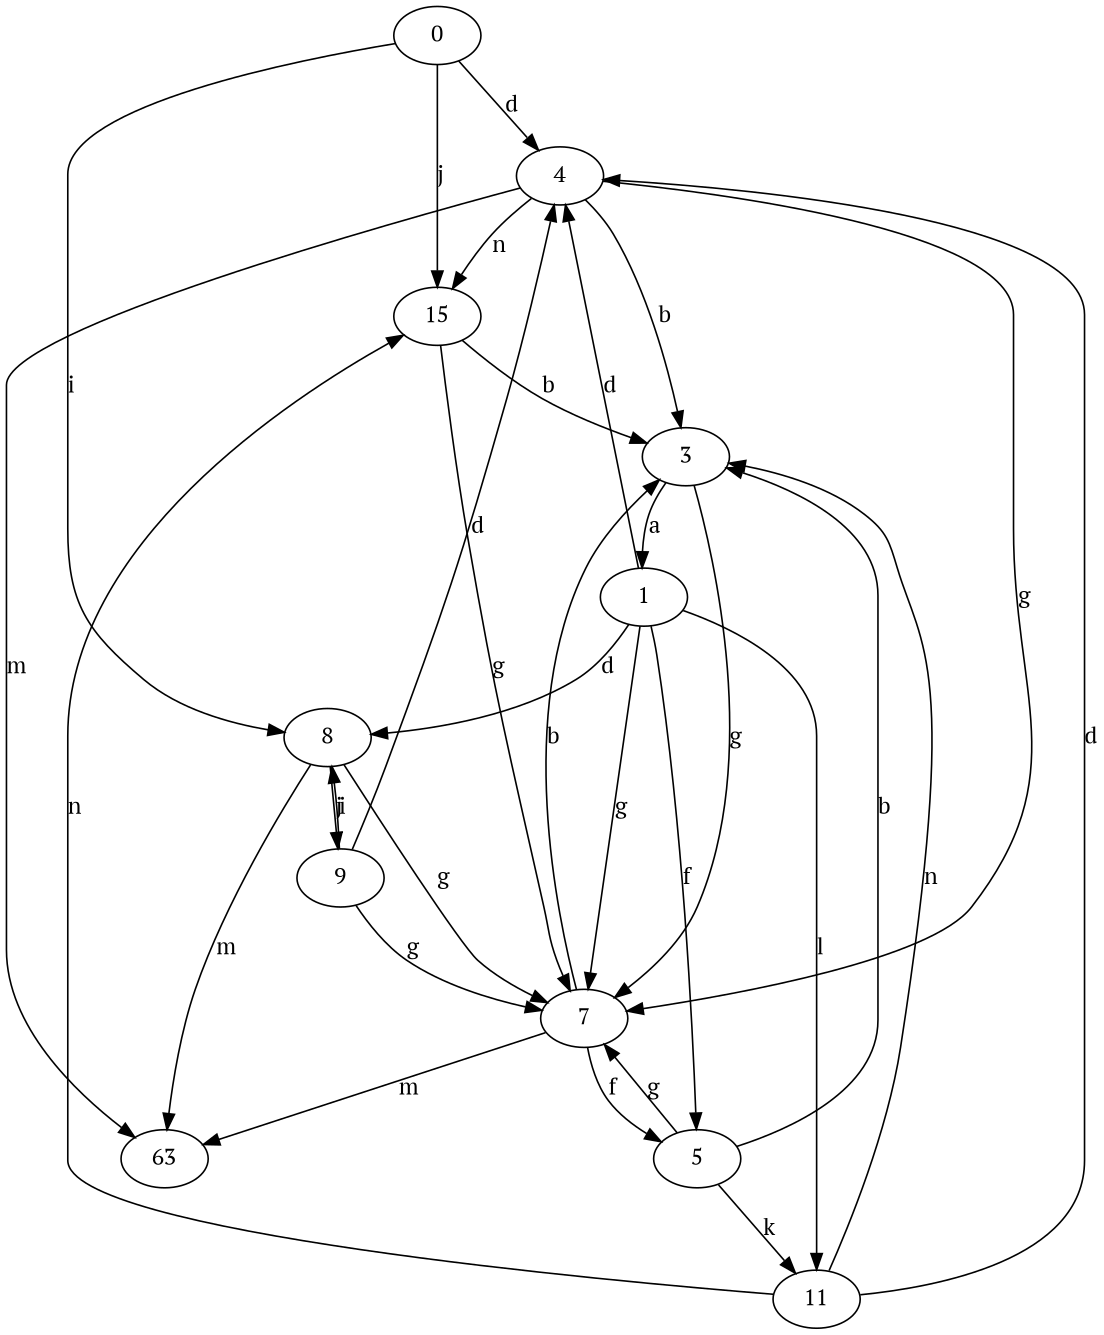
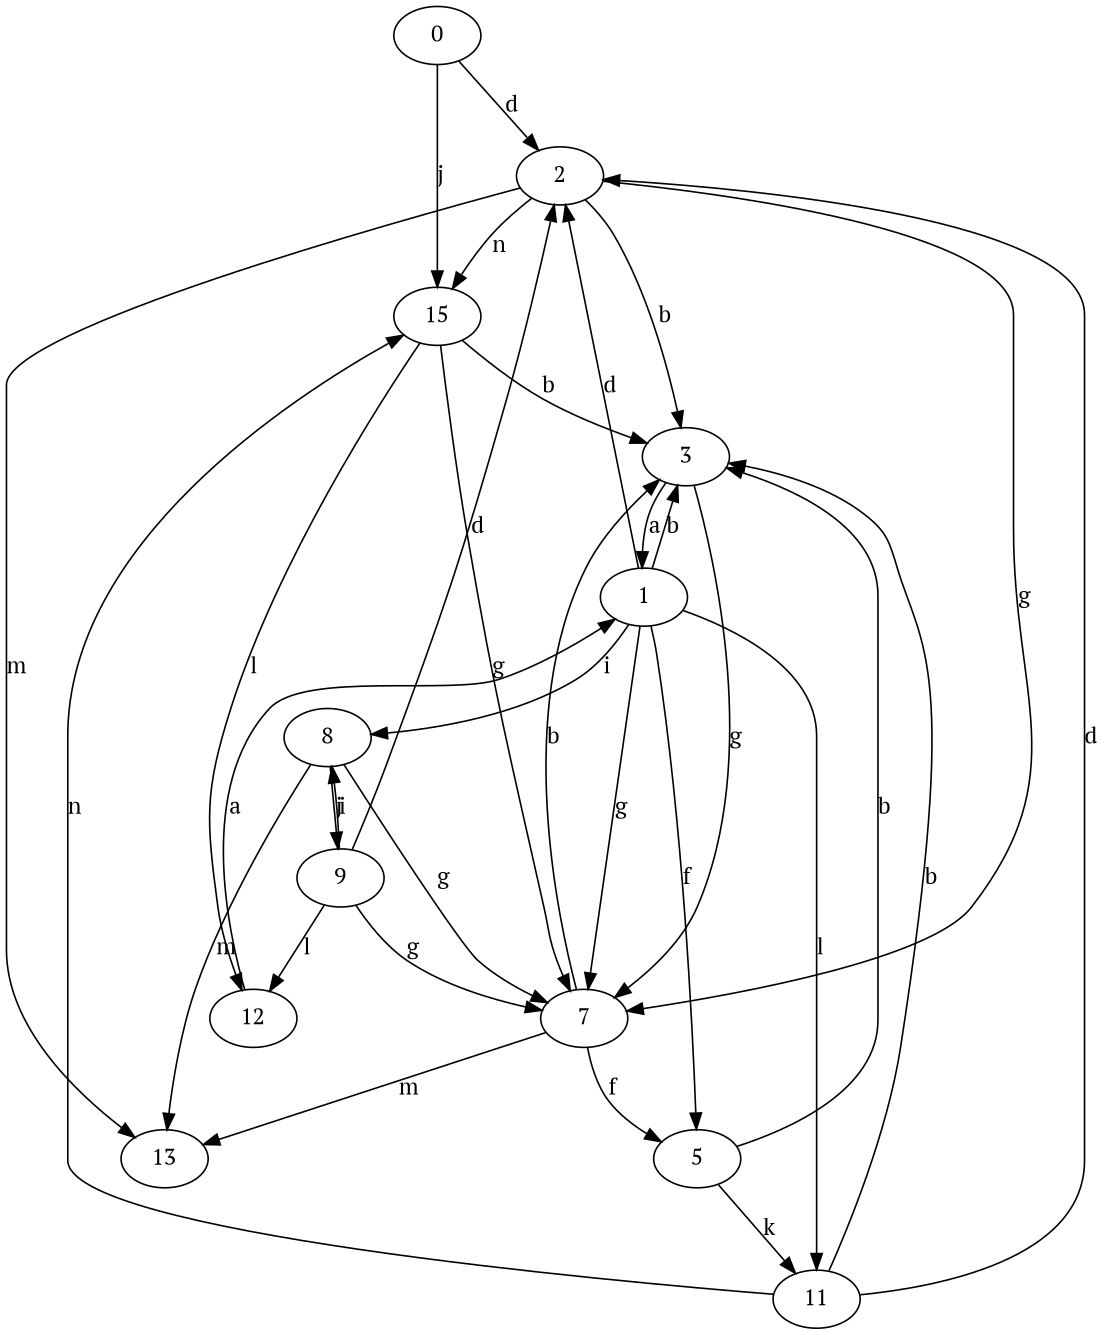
node "4": label "4" -> "2"
edge "0" -> "8": removed, label "i"
edge "1" -> "3": added, label "b"
edge "1" -> "8": label "d" -> "i"
edge "11" -> "3": label "n" -> "b"
node "12": added
edge "5" -> "7": removed, label "g"
node "63": label "63" -> "13"
